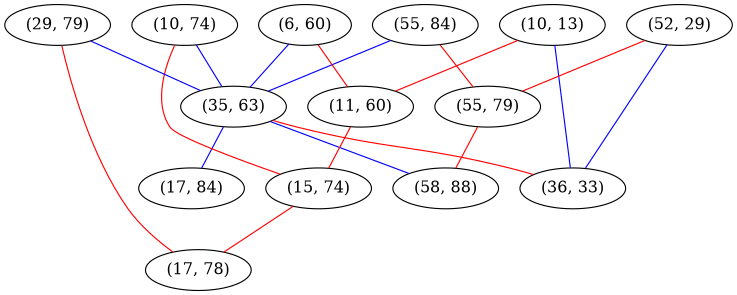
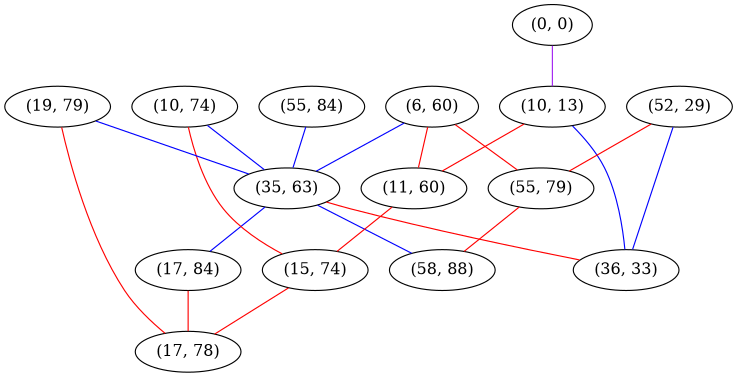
node "(29, 79)": label "(29, 79)" -> "(19, 79)"
node "(0, 0)": added
edge "(55, 84)" -- "(55, 79)": now "(6, 60)" -- "(55, 79)"
edge "(17, 84)" -- "(17, 78)": added
